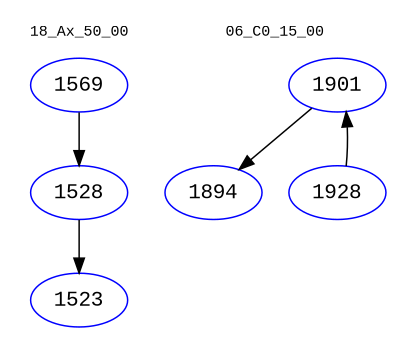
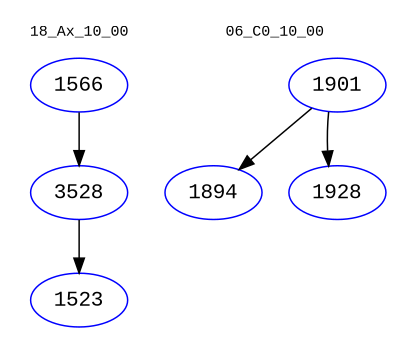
cluster "18_Ax_50_00": label "18_Ax_50_00" -> "18_Ax_10_00"
cluster "06_C0_15_00": label "06_C0_15_00" -> "06_C0_10_00"
node "1569": label "1569" -> "1566"
edge "1928" -> "1901": reversed
node "1528": label "1528" -> "3528"
